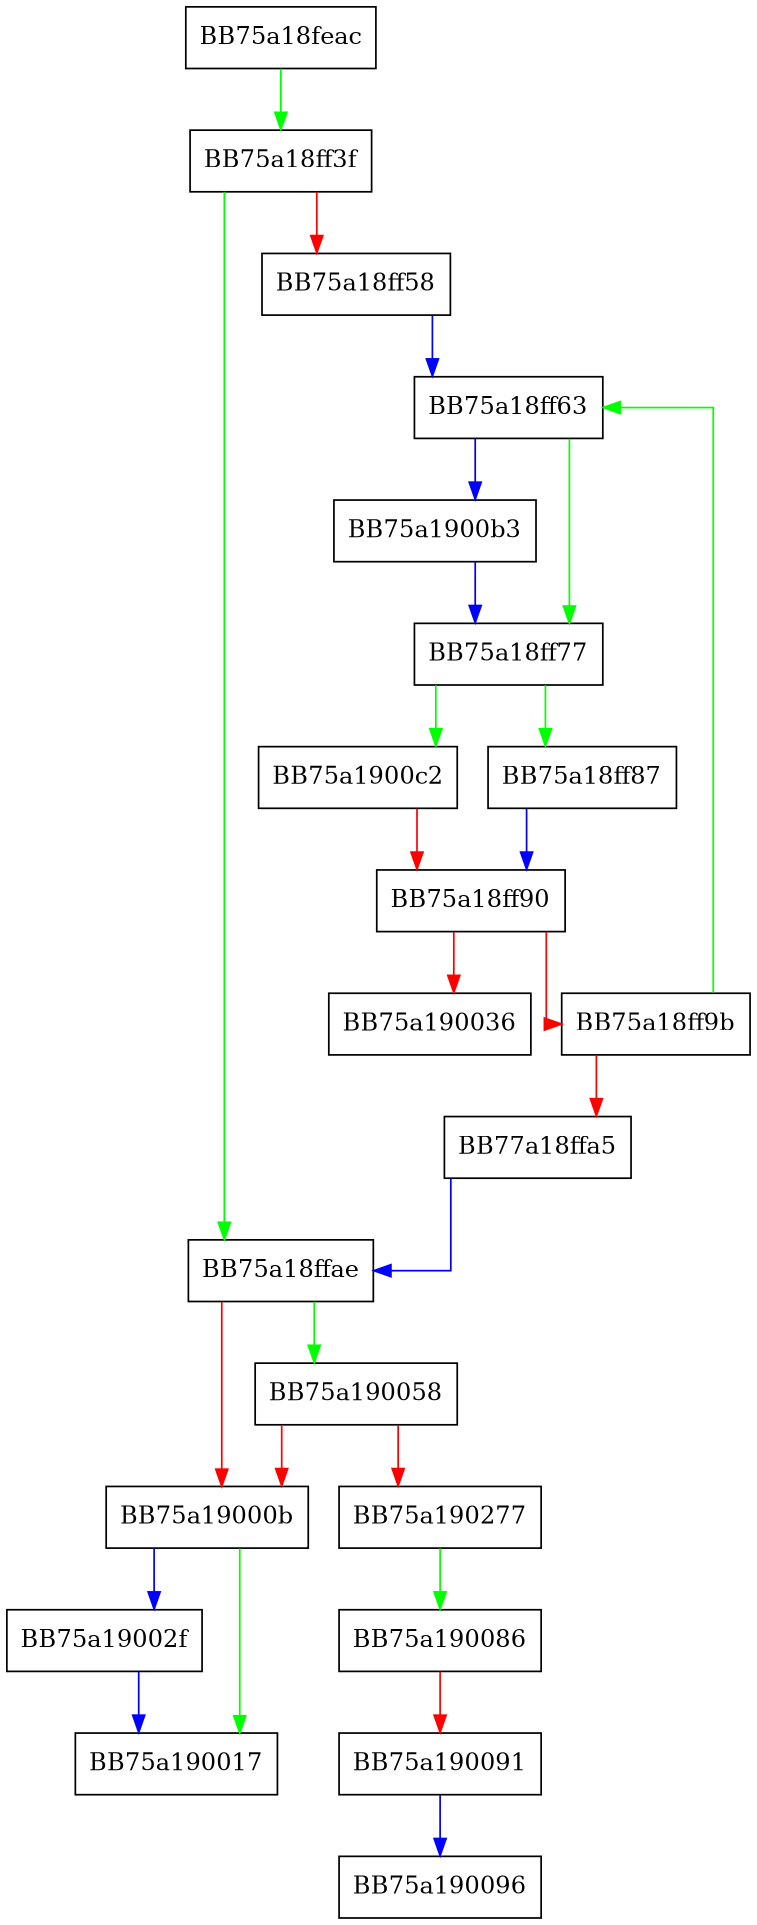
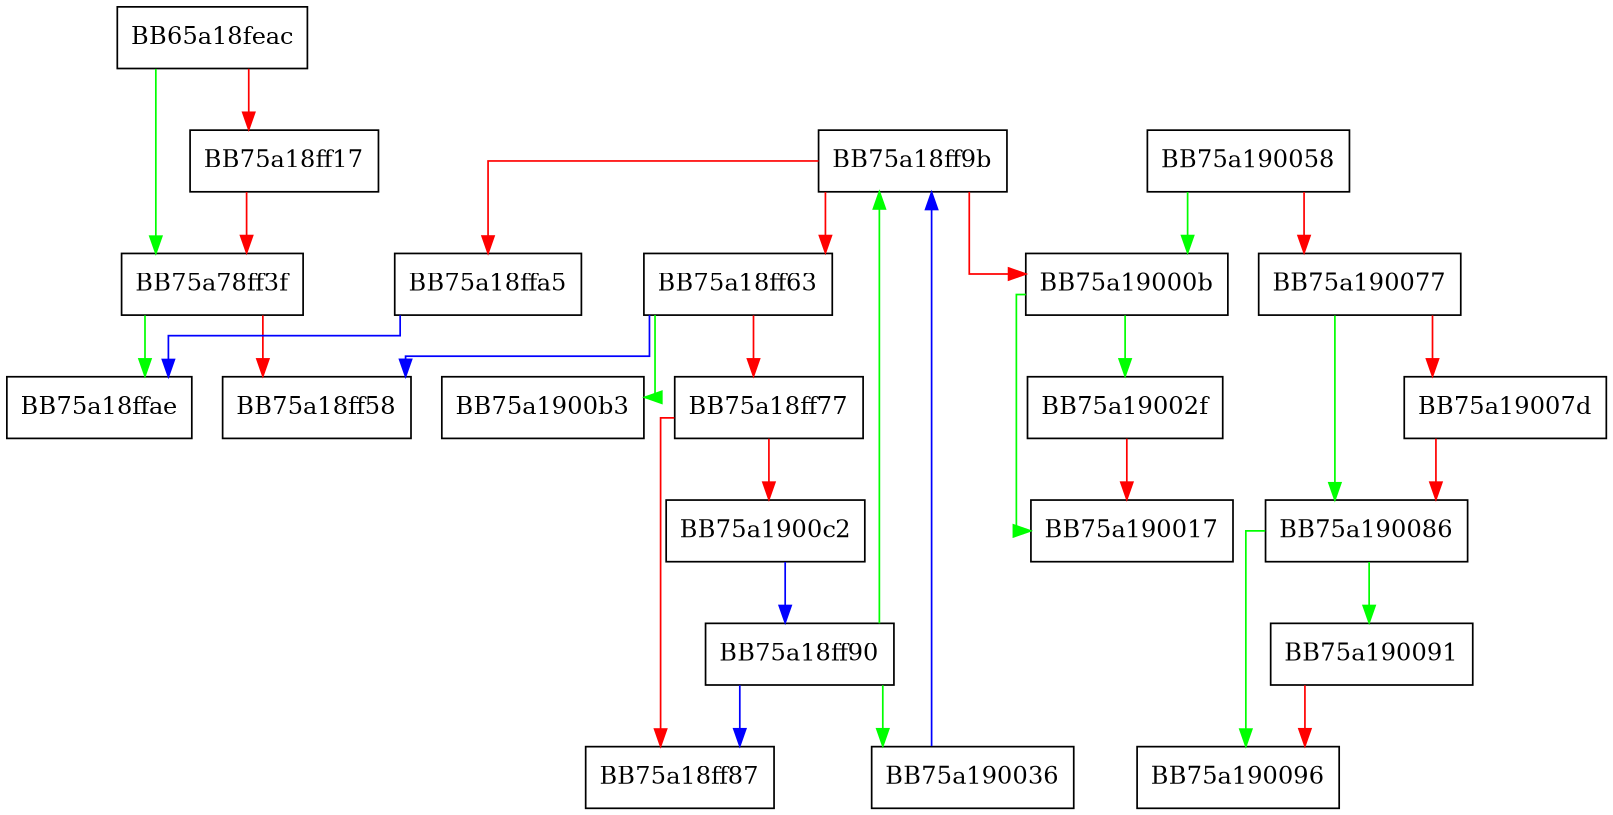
node "BB75a18feac": label "BB75a18feac" -> "BB65a18feac"
node "BB75a18ff3f": label "BB75a18ff3f" -> "BB75a78ff3f"
node "BB75a18ff17": added
edge "BB75a18ff58" -> "BB75a18ff63": reversed
node "BB75a19007d": added
edge "BB75a18ff63" -> "BB75a1900b3": color blue -> green
edge "BB75a190036" -> "BB75a18ff9b": added
edge "BB75a18ff63" -> "BB75a18ff77": color green -> red
edge "BB75a1900b3" -> "BB75a18ff77": removed
edge "BB75a190086" -> "BB75a190096": added
edge "BB75a18ff9b" -> "BB75a18ff63": color green -> red
edge "BB75a18ff77" -> "BB75a1900c2": color green -> red
edge "BB75a18ff77" -> "BB75a18ff87": color green -> red
edge "BB75a1900c2" -> "BB75a18ff90": color red -> blue
edge "BB75a18ff87" -> "BB75a18ff90": reversed
edge "BB75a18ff90" -> "BB75a190036": color red -> green
edge "BB75a18ff90" -> "BB75a18ff9b": color red -> green
node "BB77a18ffa5": label "BB77a18ffa5" -> "BB75a18ffa5"
edge "BB75a18ffae" -> "BB75a190058": removed
edge "BB75a18ffae" -> "BB75a19000b": now "BB75a18ff9b" -> "BB75a19000b"
edge "BB75a190058" -> "BB75a19000b": color red -> green
node "BB75a190277": label "BB75a190277" -> "BB75a190077"
edge "BB75a19000b" -> "BB75a19002f": color blue -> green
edge "BB75a19002f" -> "BB75a190017": color blue -> red
edge "BB75a190086" -> "BB75a190091": color red -> green
edge "BB75a190091" -> "BB75a190096": color blue -> red
